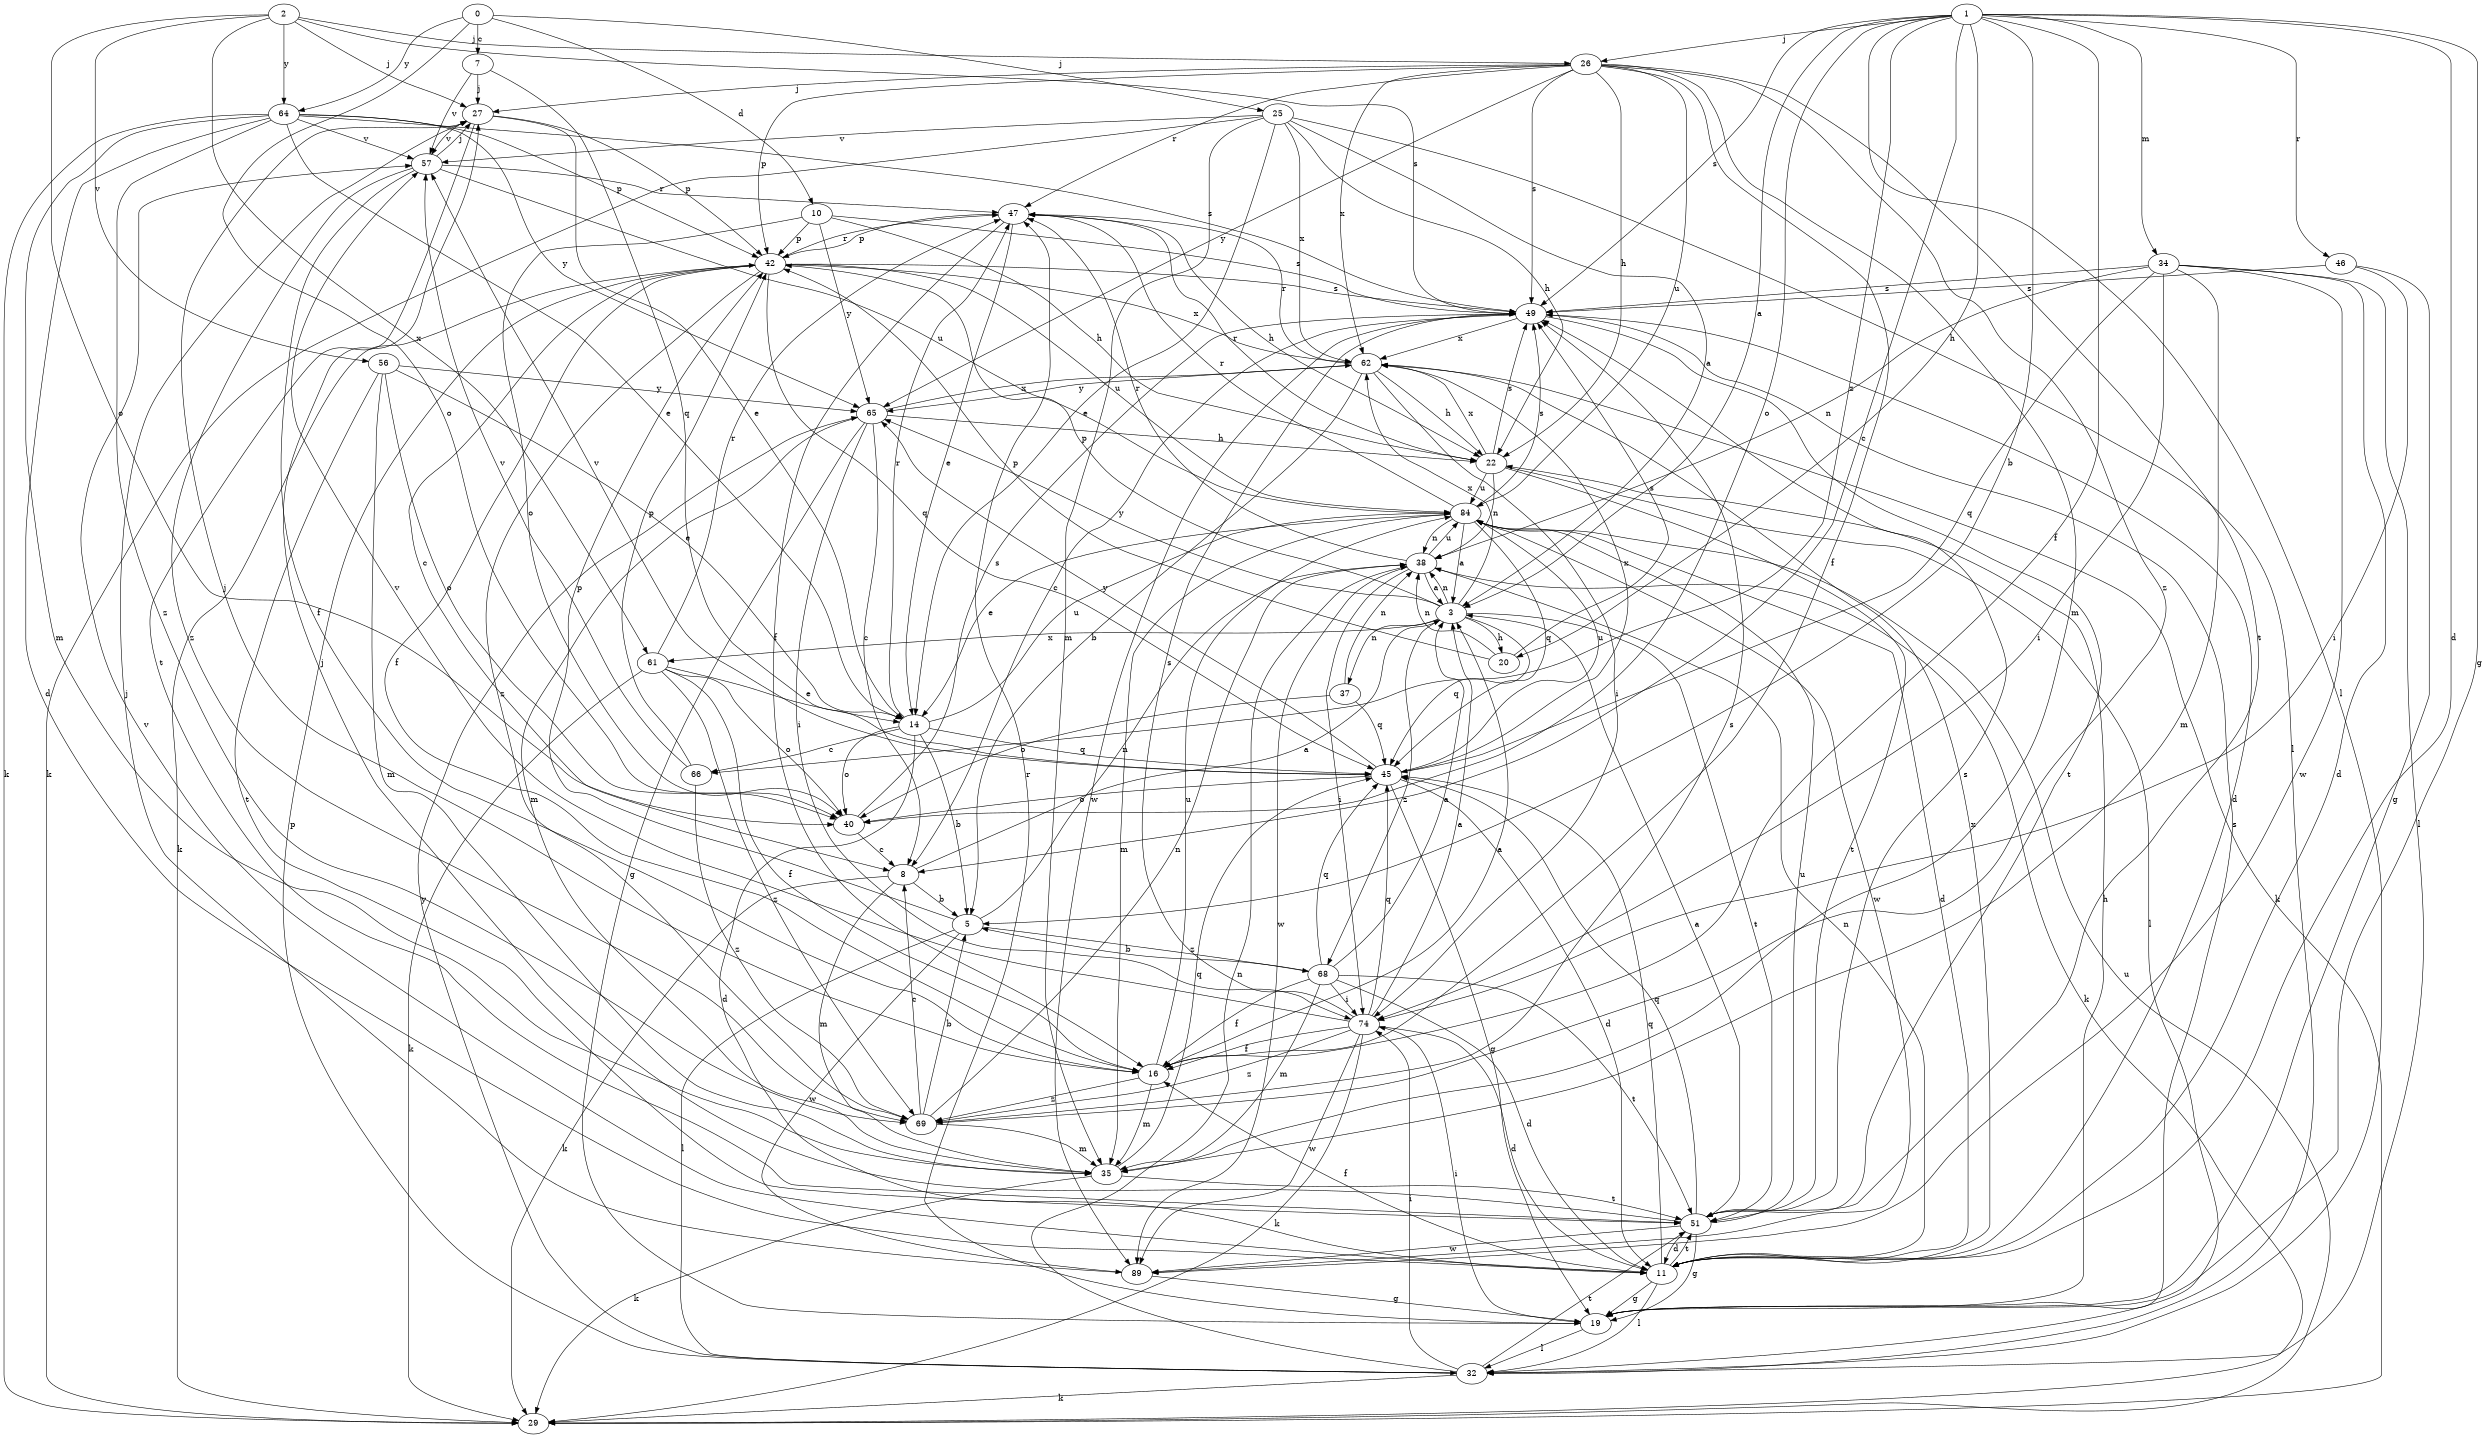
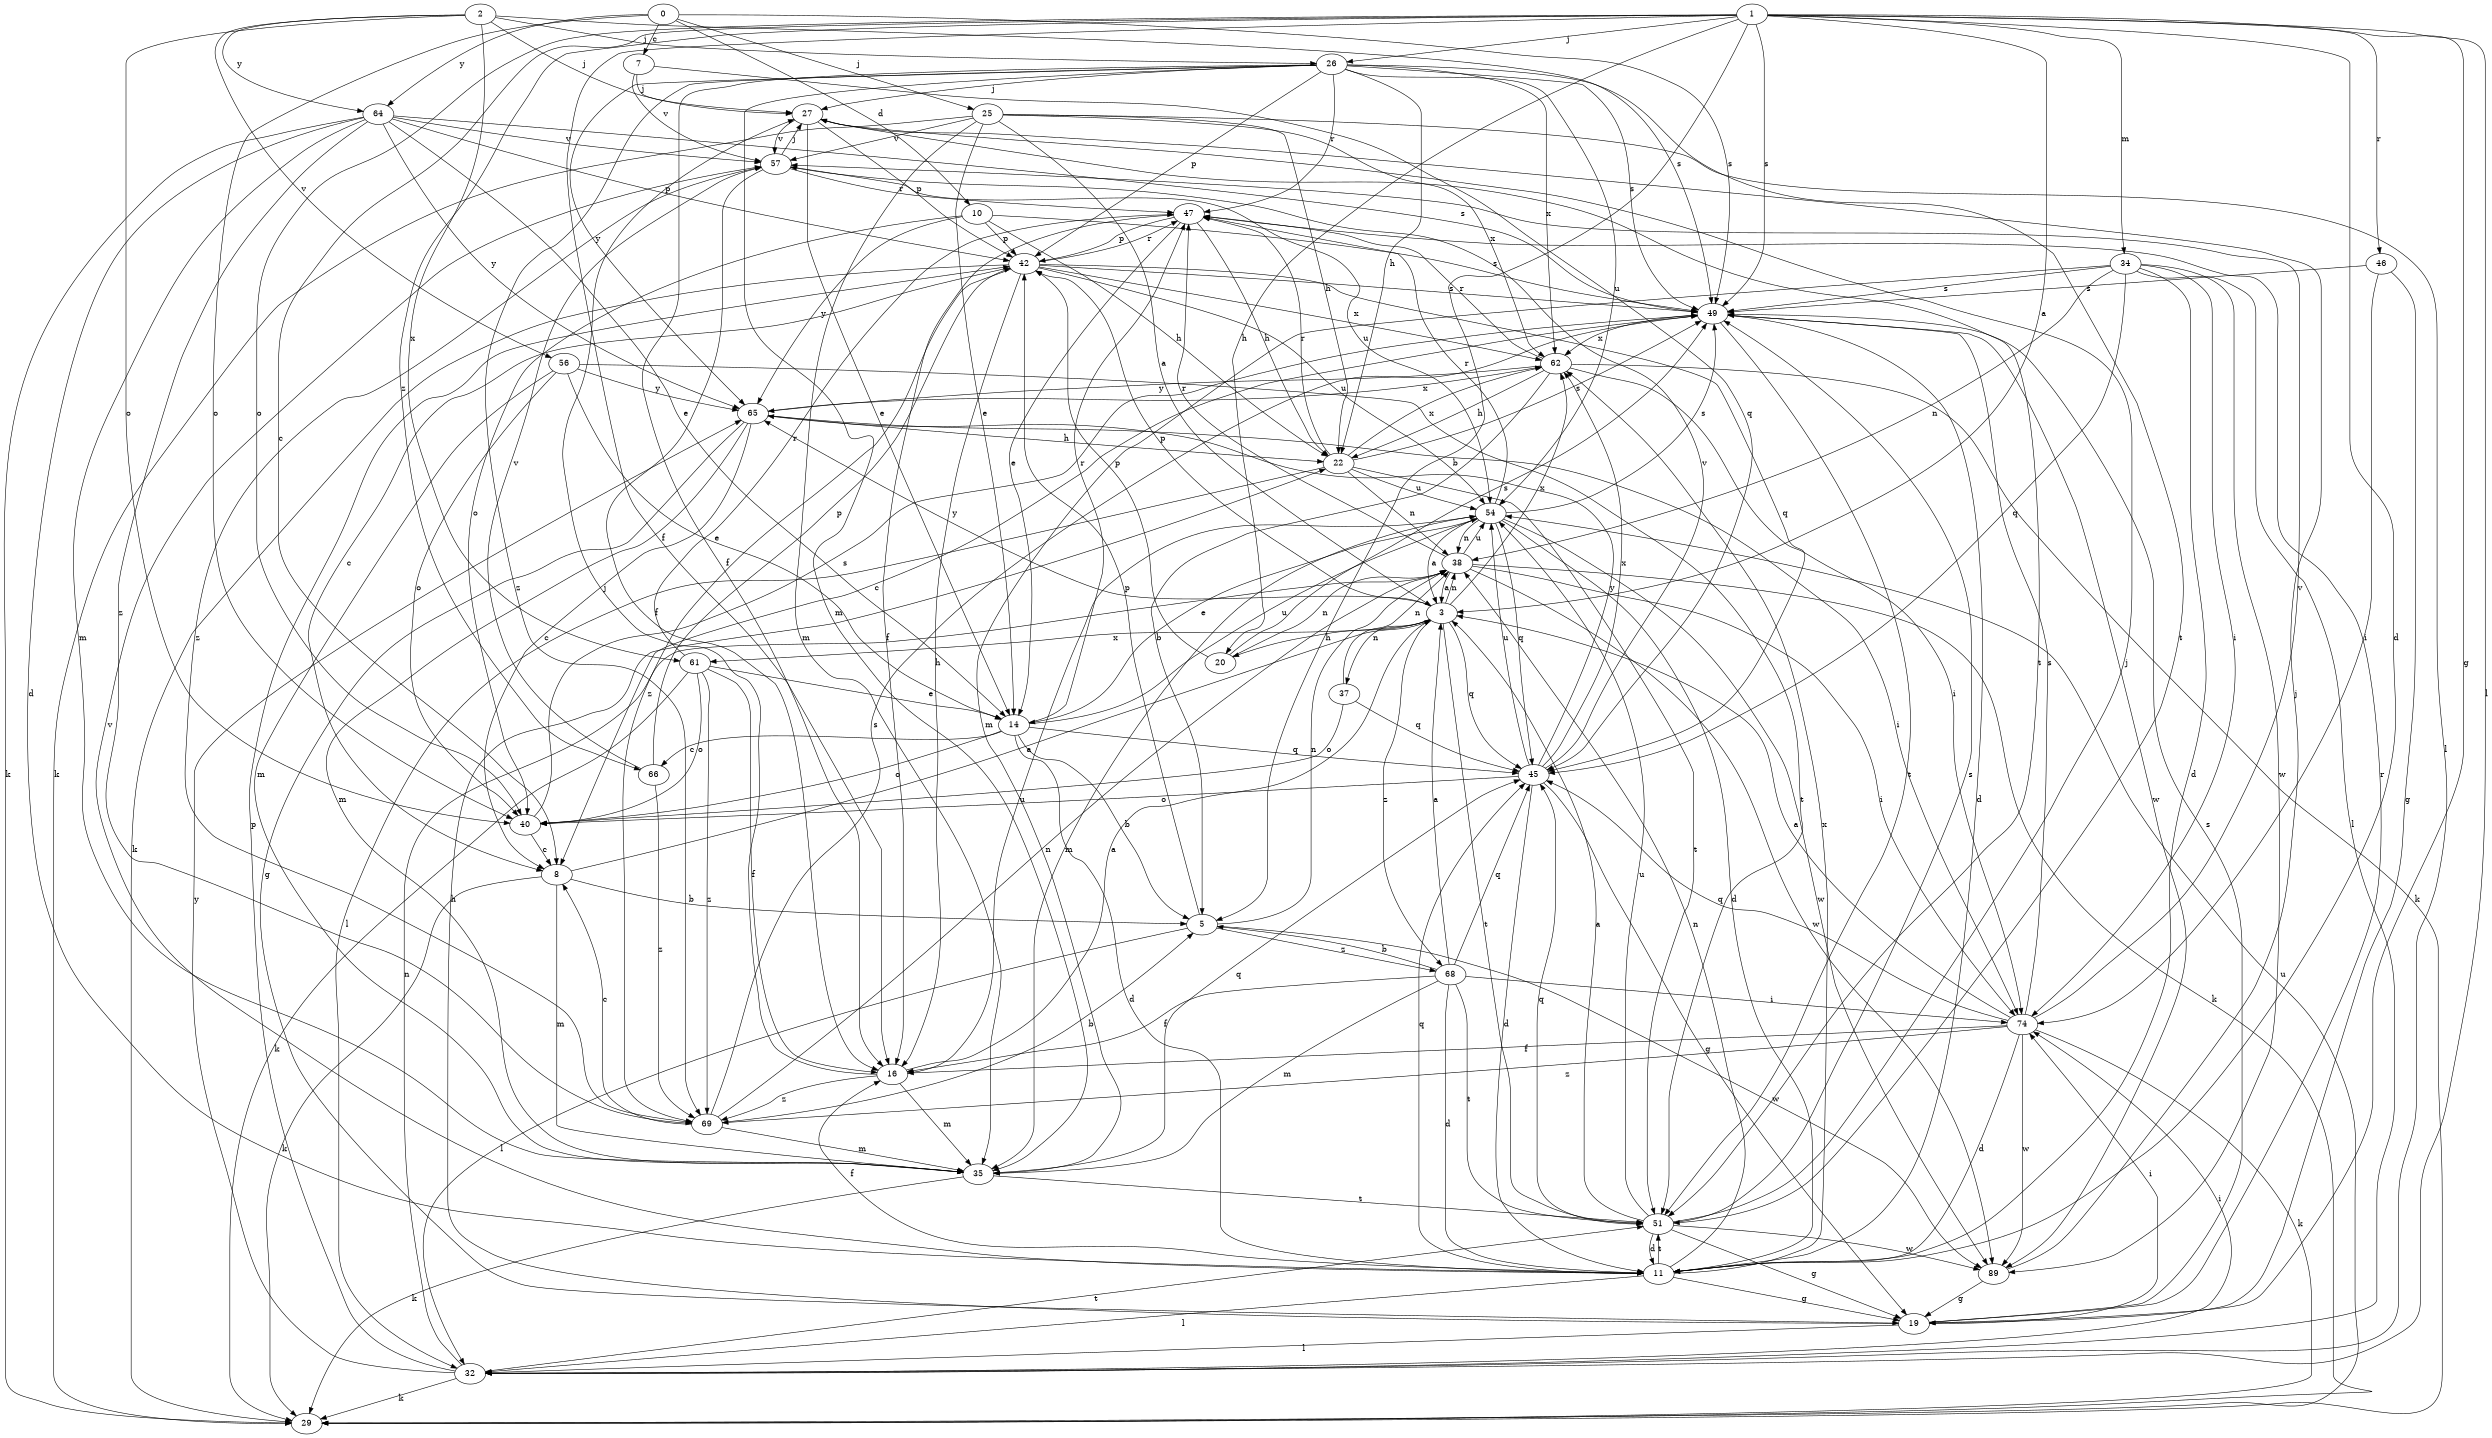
edge "0" -> "49": added, label "s"
node "84": label "84" -> "54"
edge "42" -> "16": label "f" -> "h"
